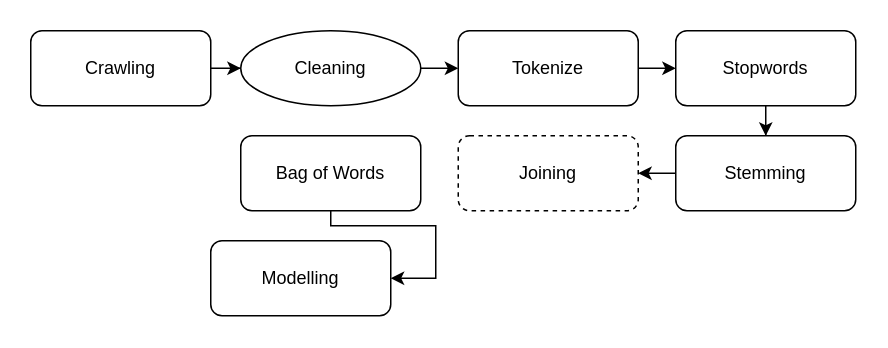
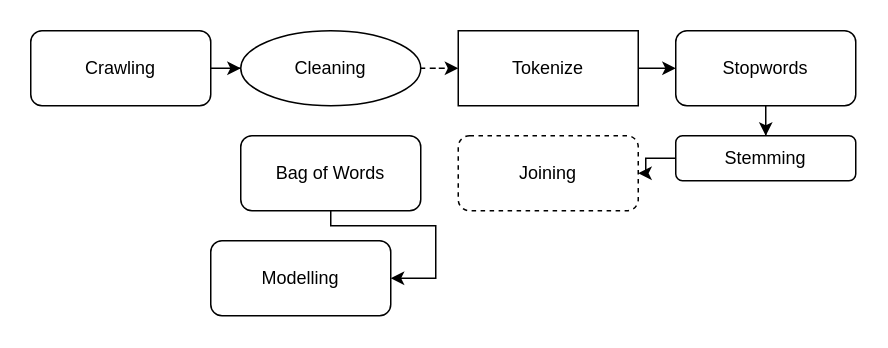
edge "Cleaning" -> "Tokenize": style solid -> dashed
node "Tokenize": shape rounded rectangle -> rectangle
node "Stemming": size 180x75 -> 180x45
